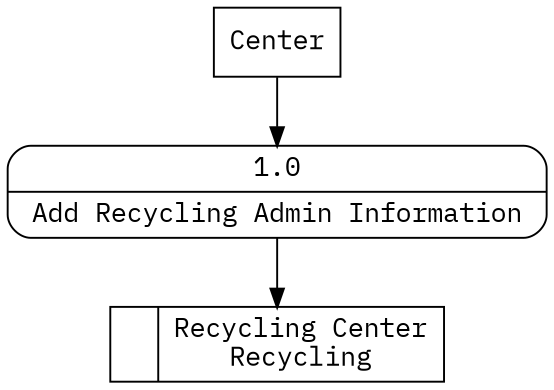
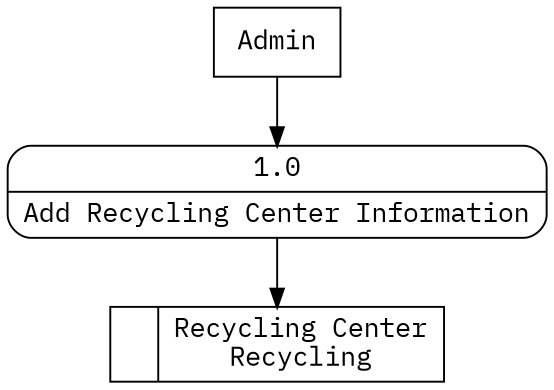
node "Center": label "Center" -> "Admin"
node "1.0": text "Add Recycling Admin Information" -> "Add Recycling Center Information"
